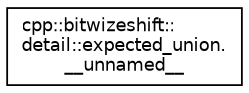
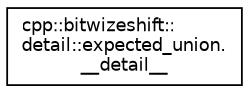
node "cpp::bitwizeshift:: detail::expected_union. __unnamed__": label "cpp::bitwizeshift:: detail::expected_union. __unnamed__" -> "cpp::bitwizeshift:: detail::expected_union. __detail__"
